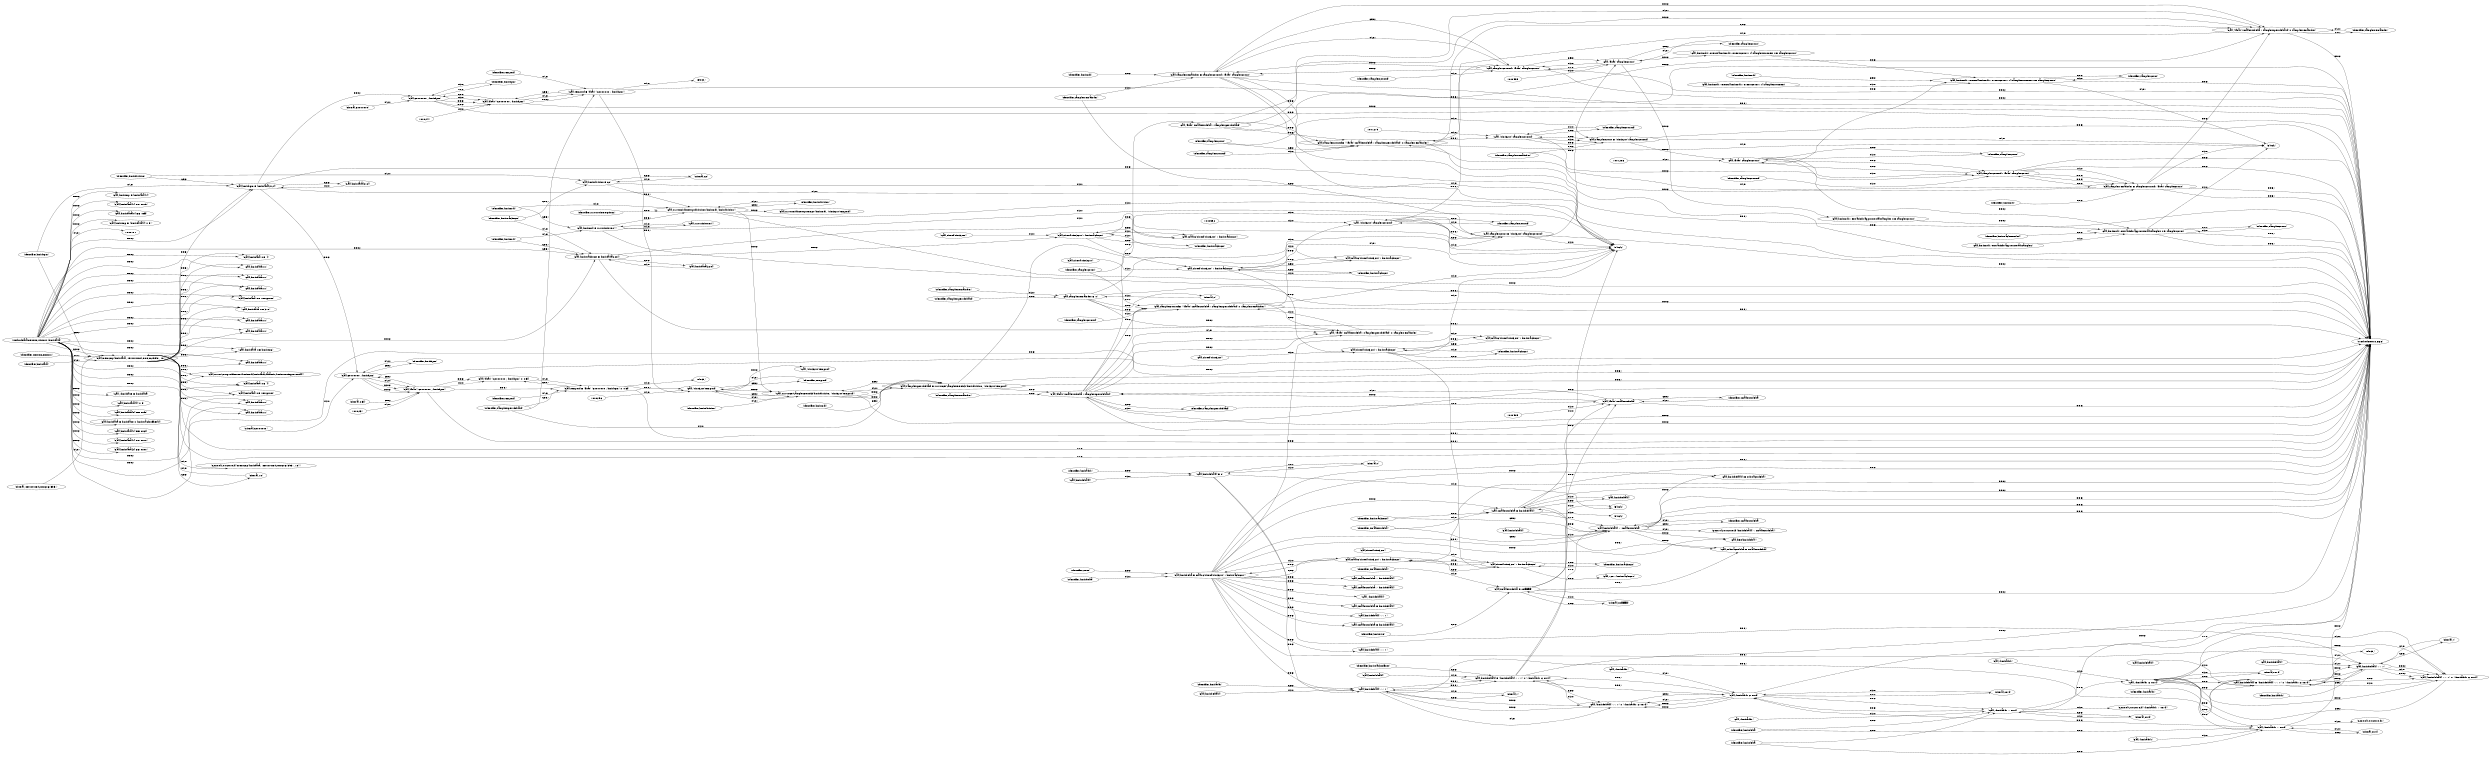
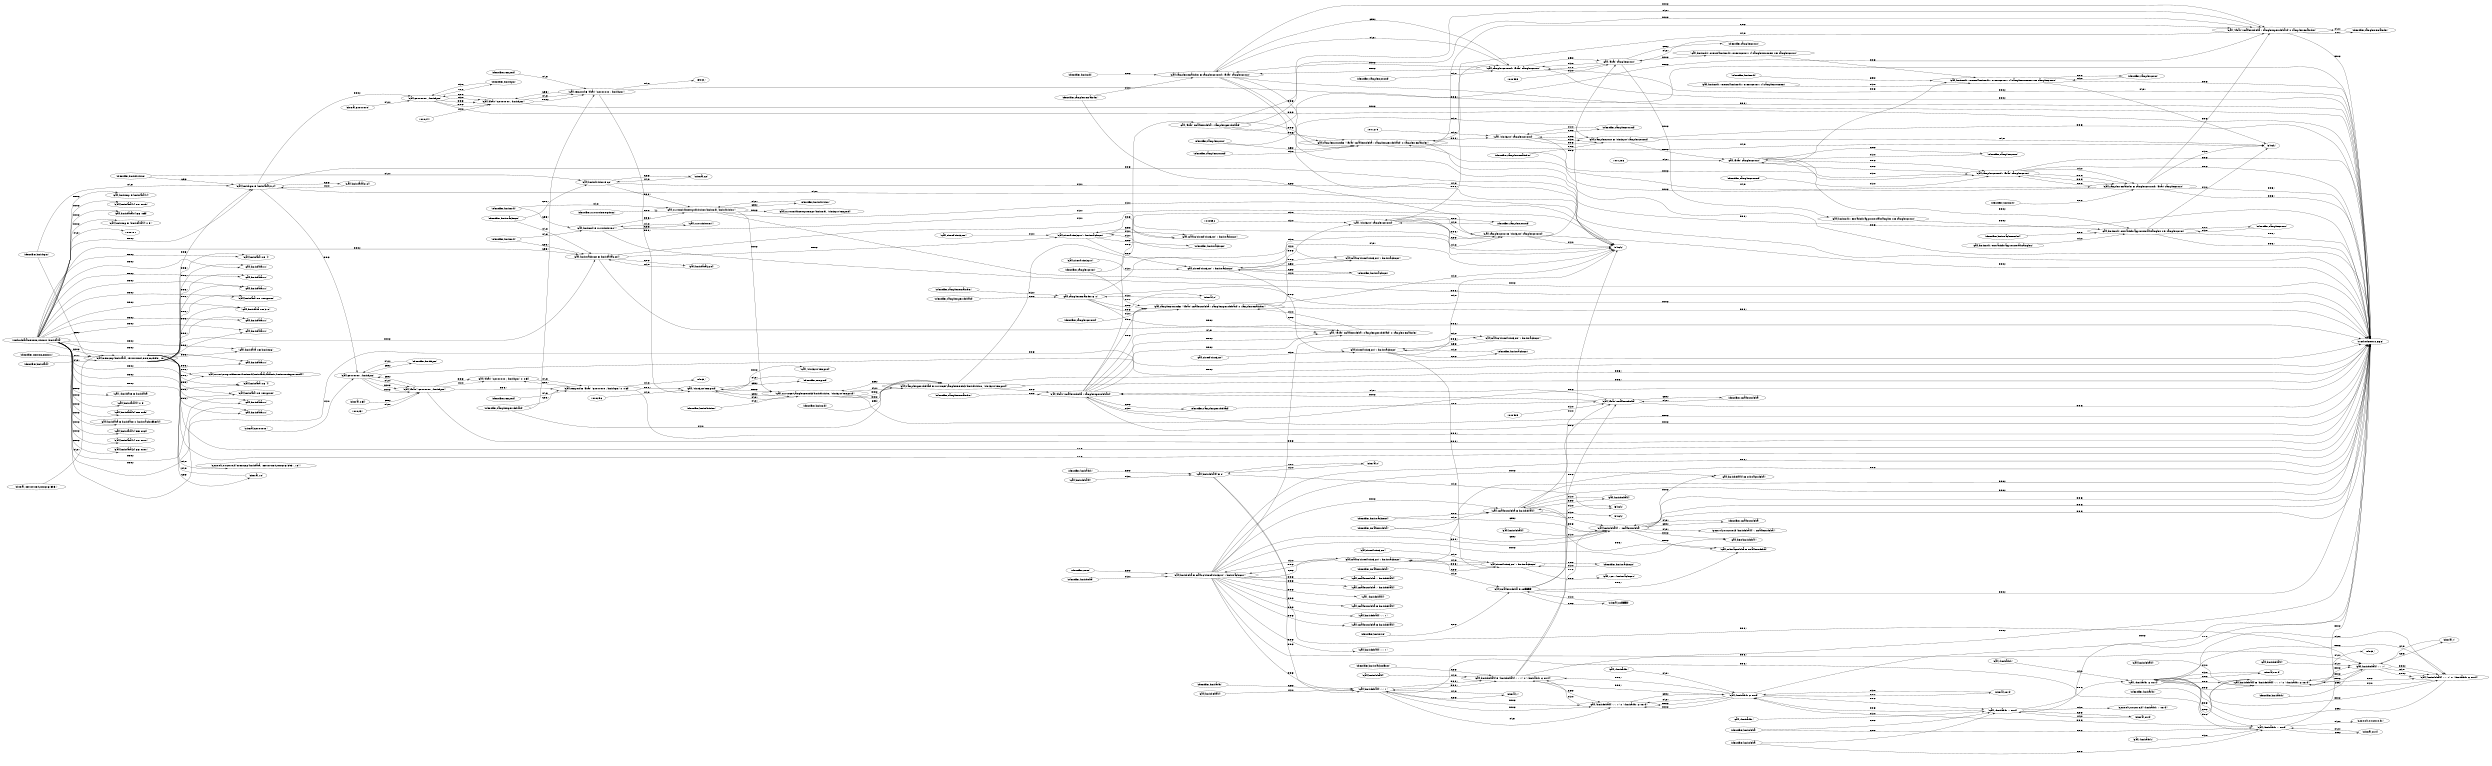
edge "(Call,hmi_mdi = _WM_initMDI())" -> "(Call,_WM_initMDI())": label "AST: " -> "CFG: "
